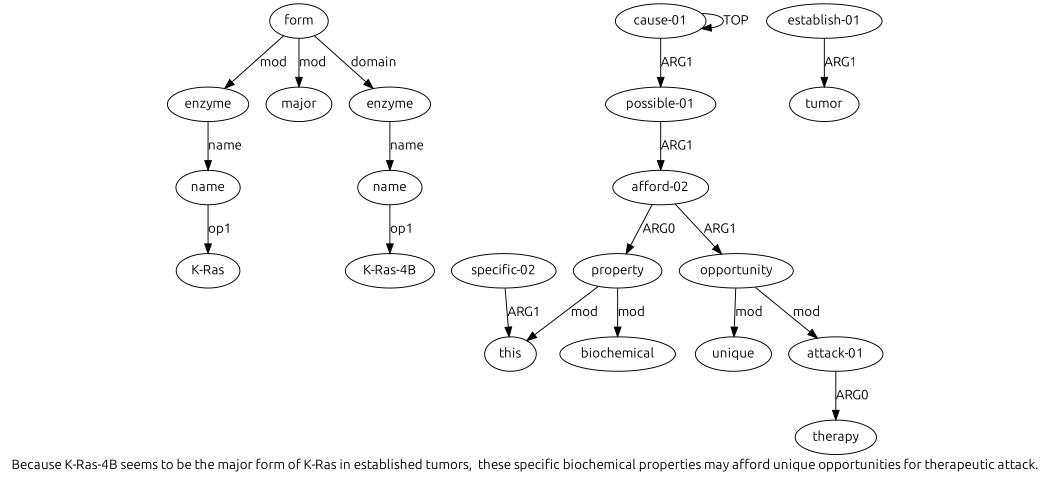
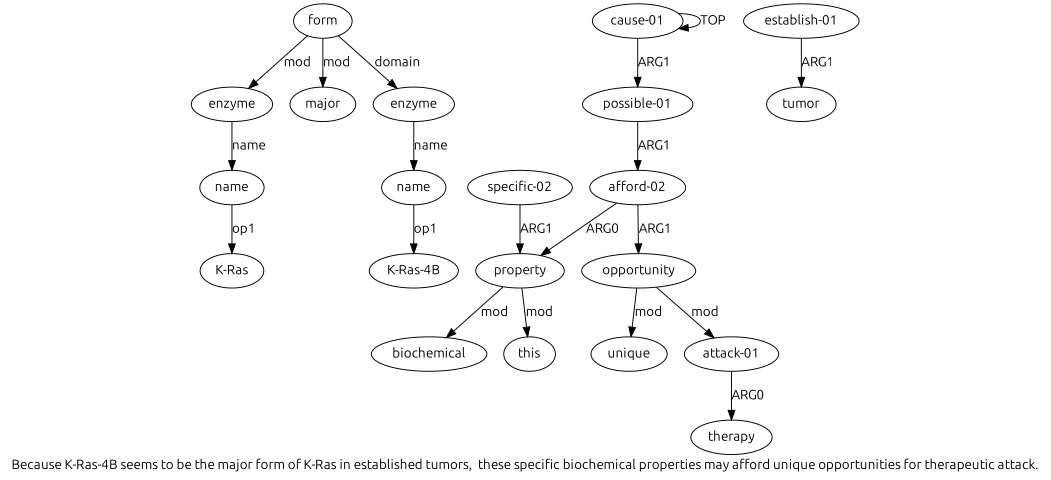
edge "specific-02" -> "this": now "specific-02" -> "property"
